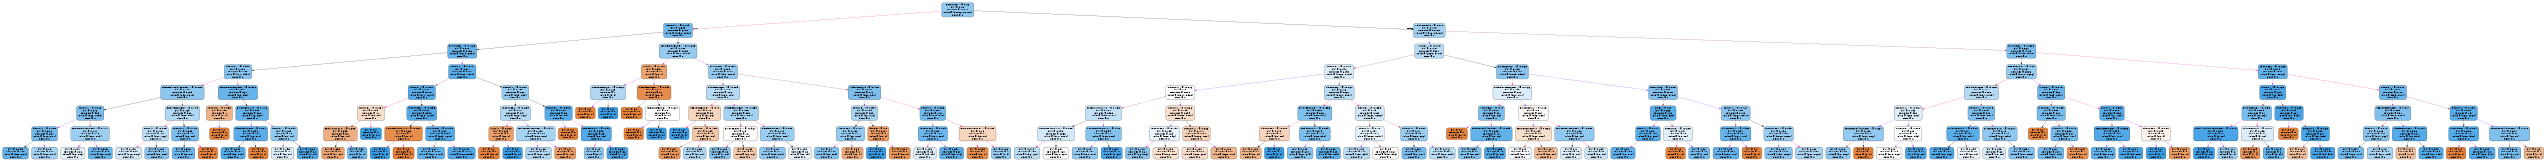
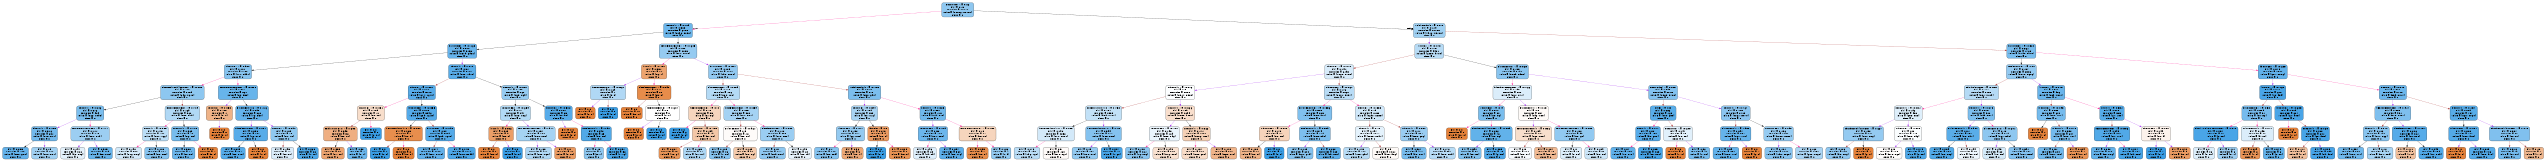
node "gini = 0.125 samples = 168 value = [18, 250] class = 1": added
node "gini = 0.0 samples = 16 value = [0, 21] class = 1": fillcolor #399de5 -> #dbedfa
